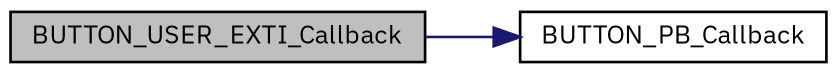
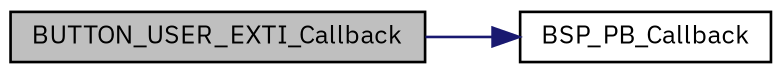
node "BUTTON_PB_Callback": label "BUTTON_PB_Callback" -> "BSP_PB_Callback"
